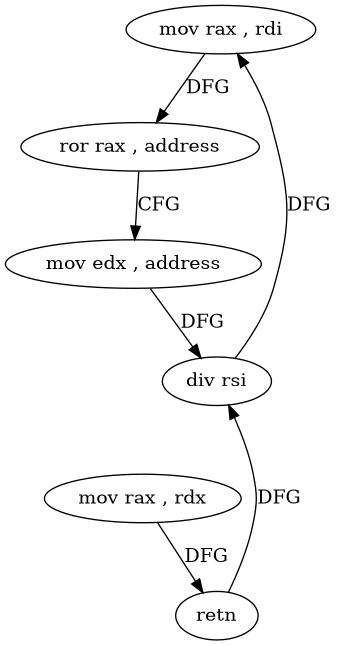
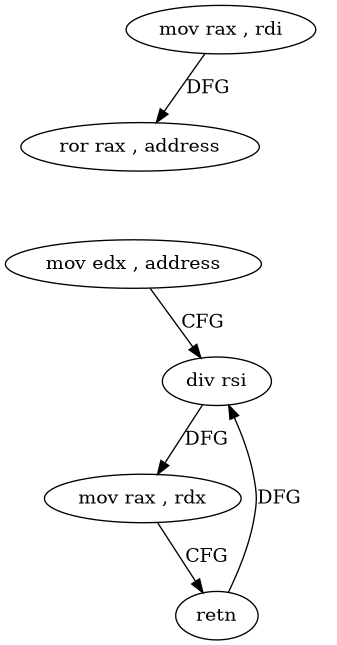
edge "ror rax , address" -> "mov edx , address": removed, label "CFG"
edge "div rsi" -> "mov rax , rdi": now "div rsi" -> "mov rax , rdx"
edge "mov edx , address" -> "div rsi": label "DFG" -> "CFG"
edge "mov rax , rdx" -> "retn": label "DFG" -> "CFG"
